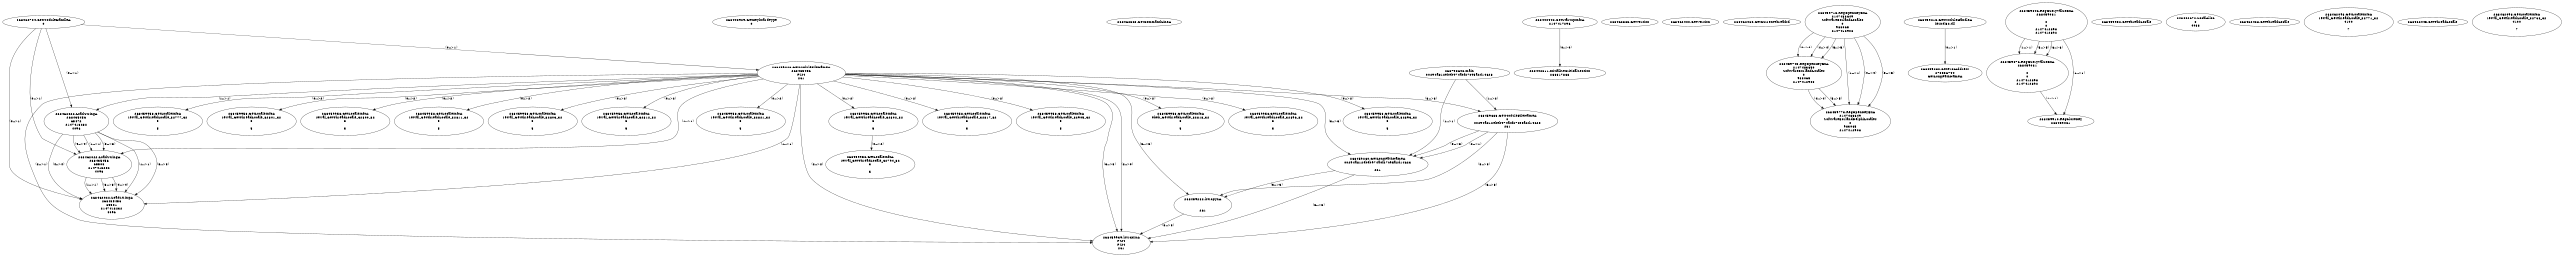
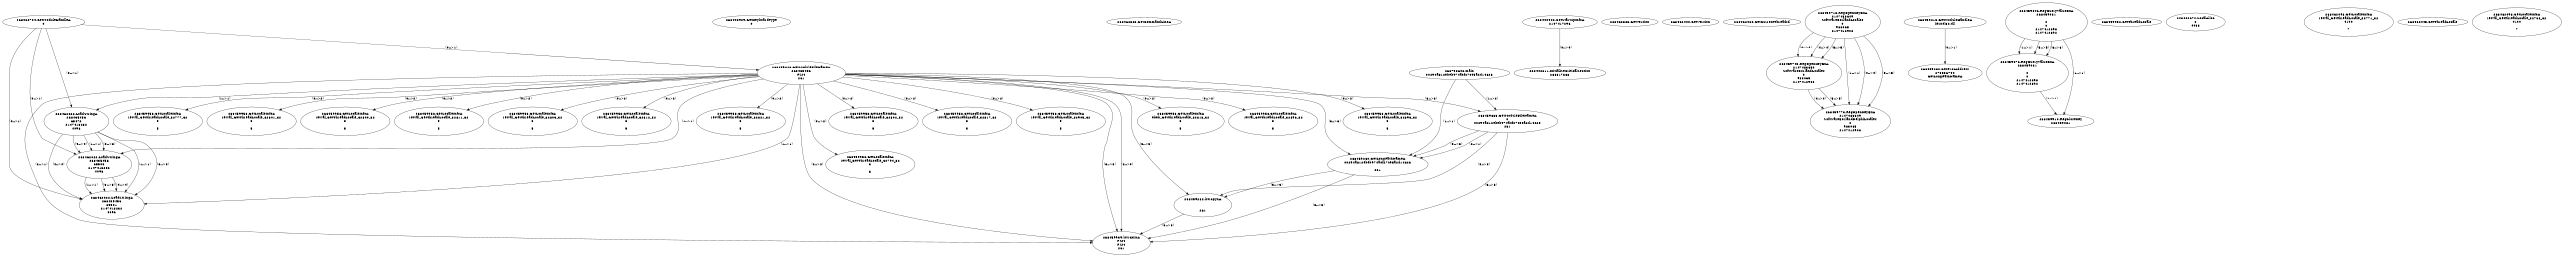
node "268462428.GetThreadLocale": removed
edge "268459958.GetLocaleInfoA retval_GetThreadLocale_32802_32 3 5" -> "268459958.GetLocaleInfoA retval_GetThreadLocale_32794_32 3 5": now "268459026.GetModuleFileNameA 268435456 PZM 261" -> "268459958.GetLocaleInfoA retval_GetThreadLocale_32794_32 3 5"
